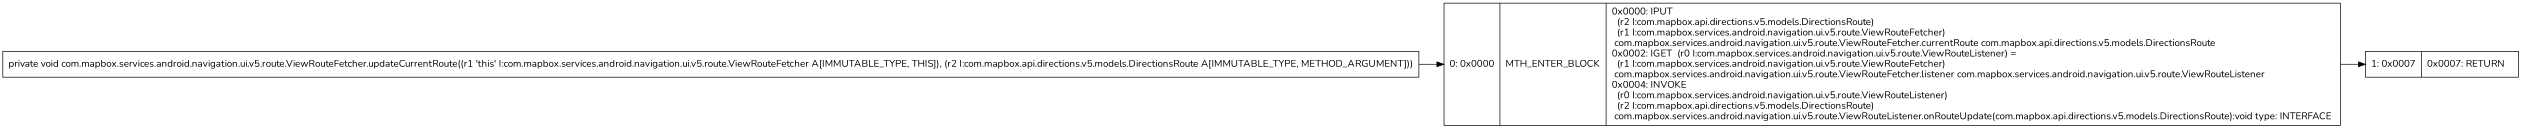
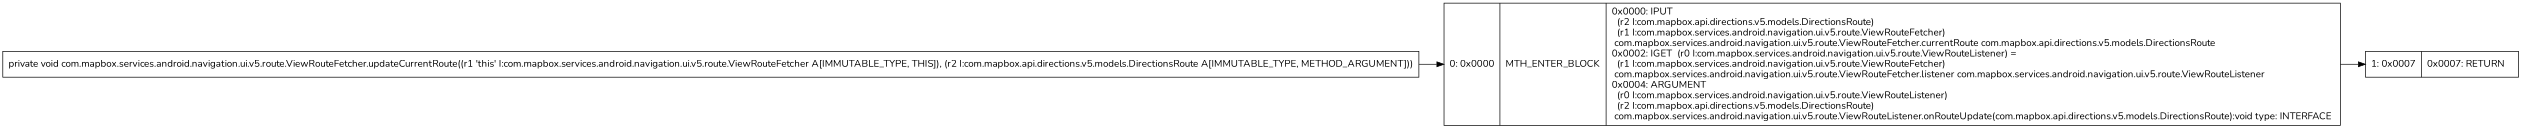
node "0: 0x0000": text "0x0004: INVOKE" -> "0x0004: ARGUMENT"
